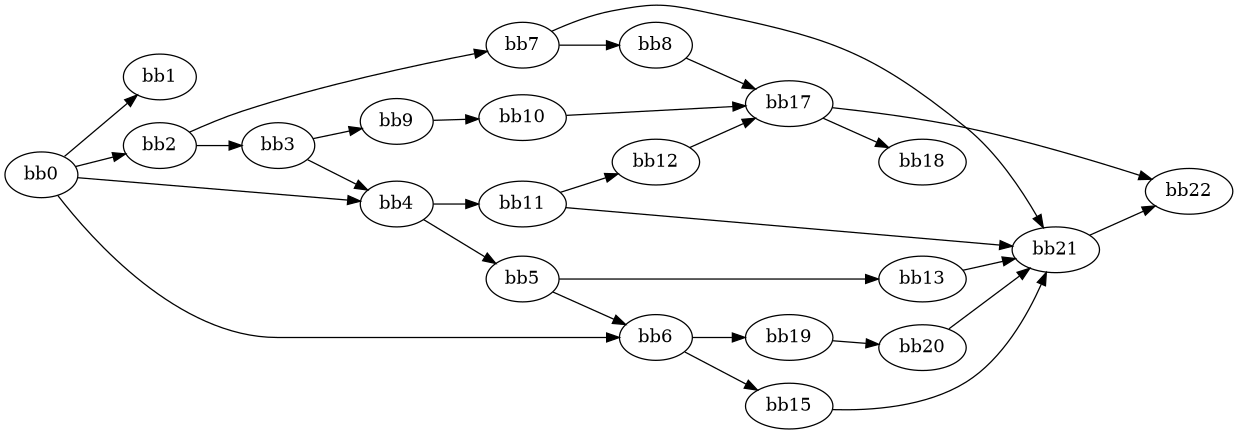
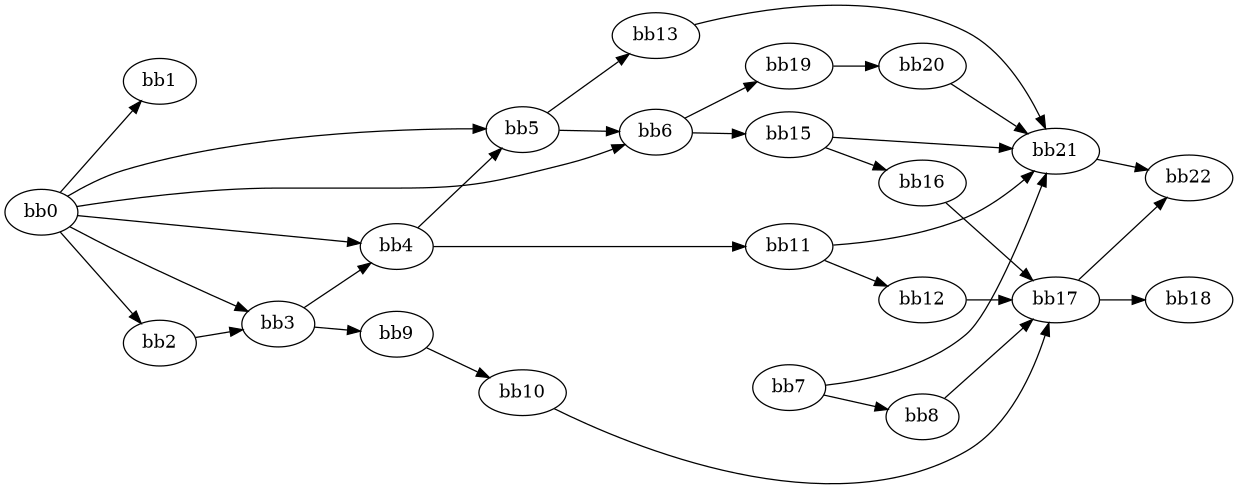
edge "bb2" -> "bb7": removed
edge "bb0" -> "bb5": added
node "bb16": added
edge "bb0" -> "bb3": added
